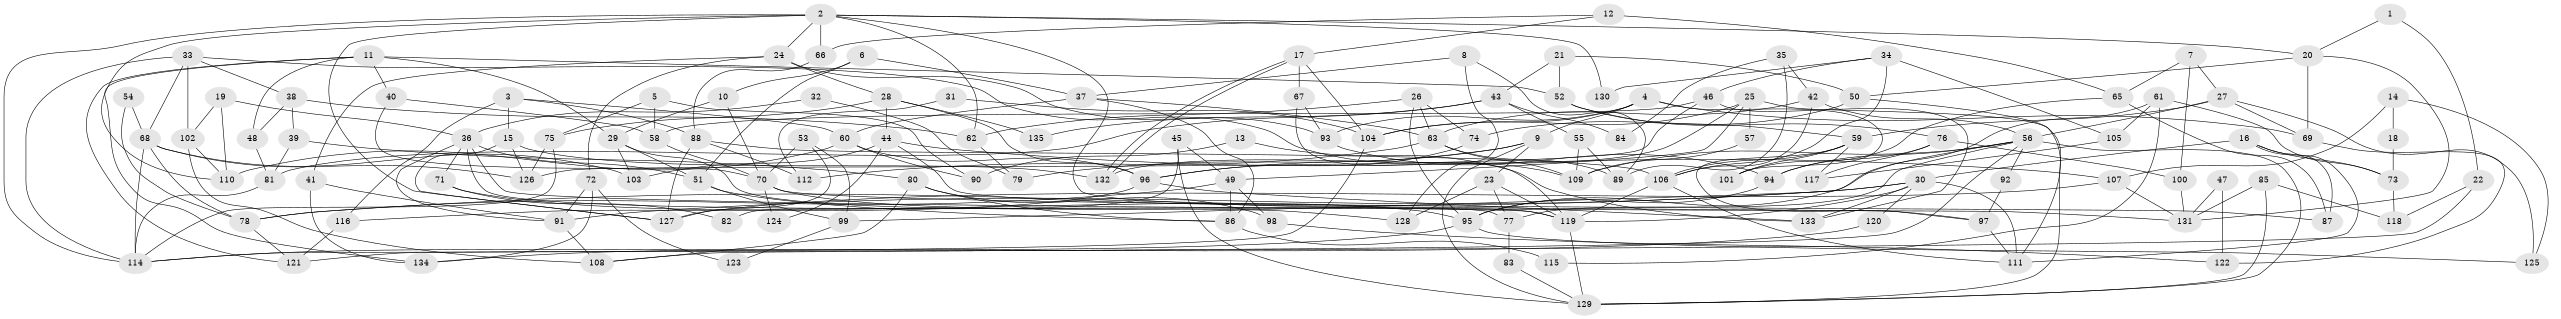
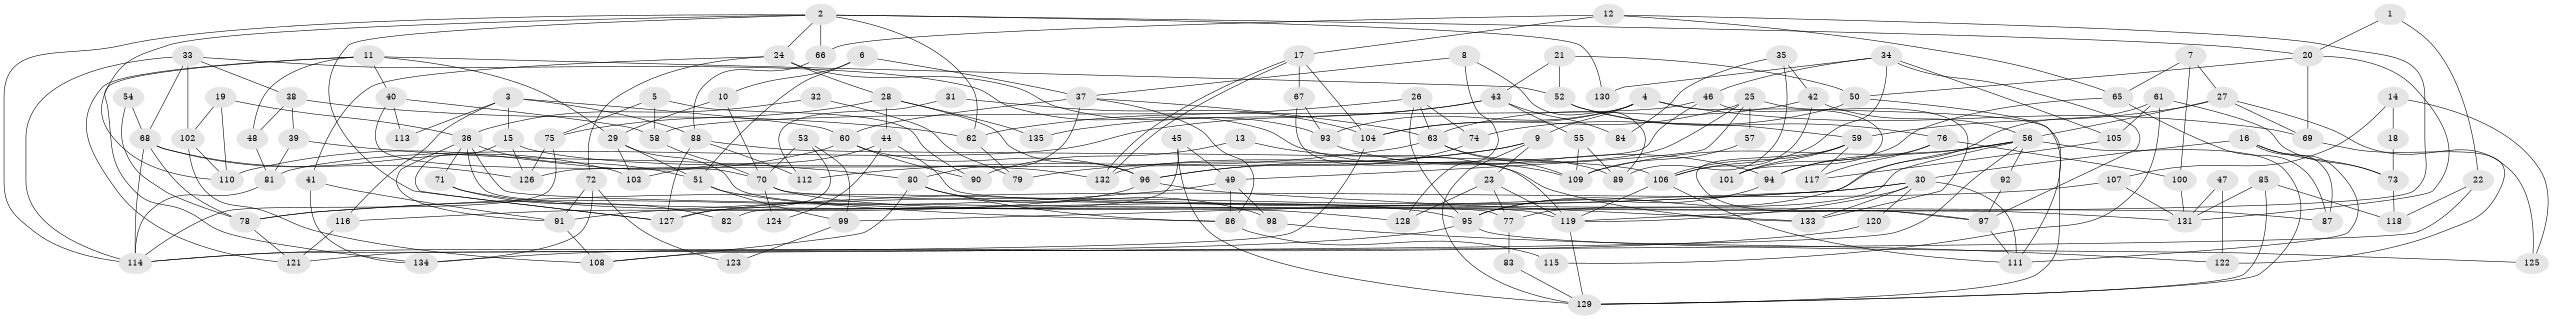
edge "34" -- "97": added
node "113": added
edge "44" -- "107": removed
edge "37" -- "80": added
edge "2" -- "119": now "12" -- "119"
